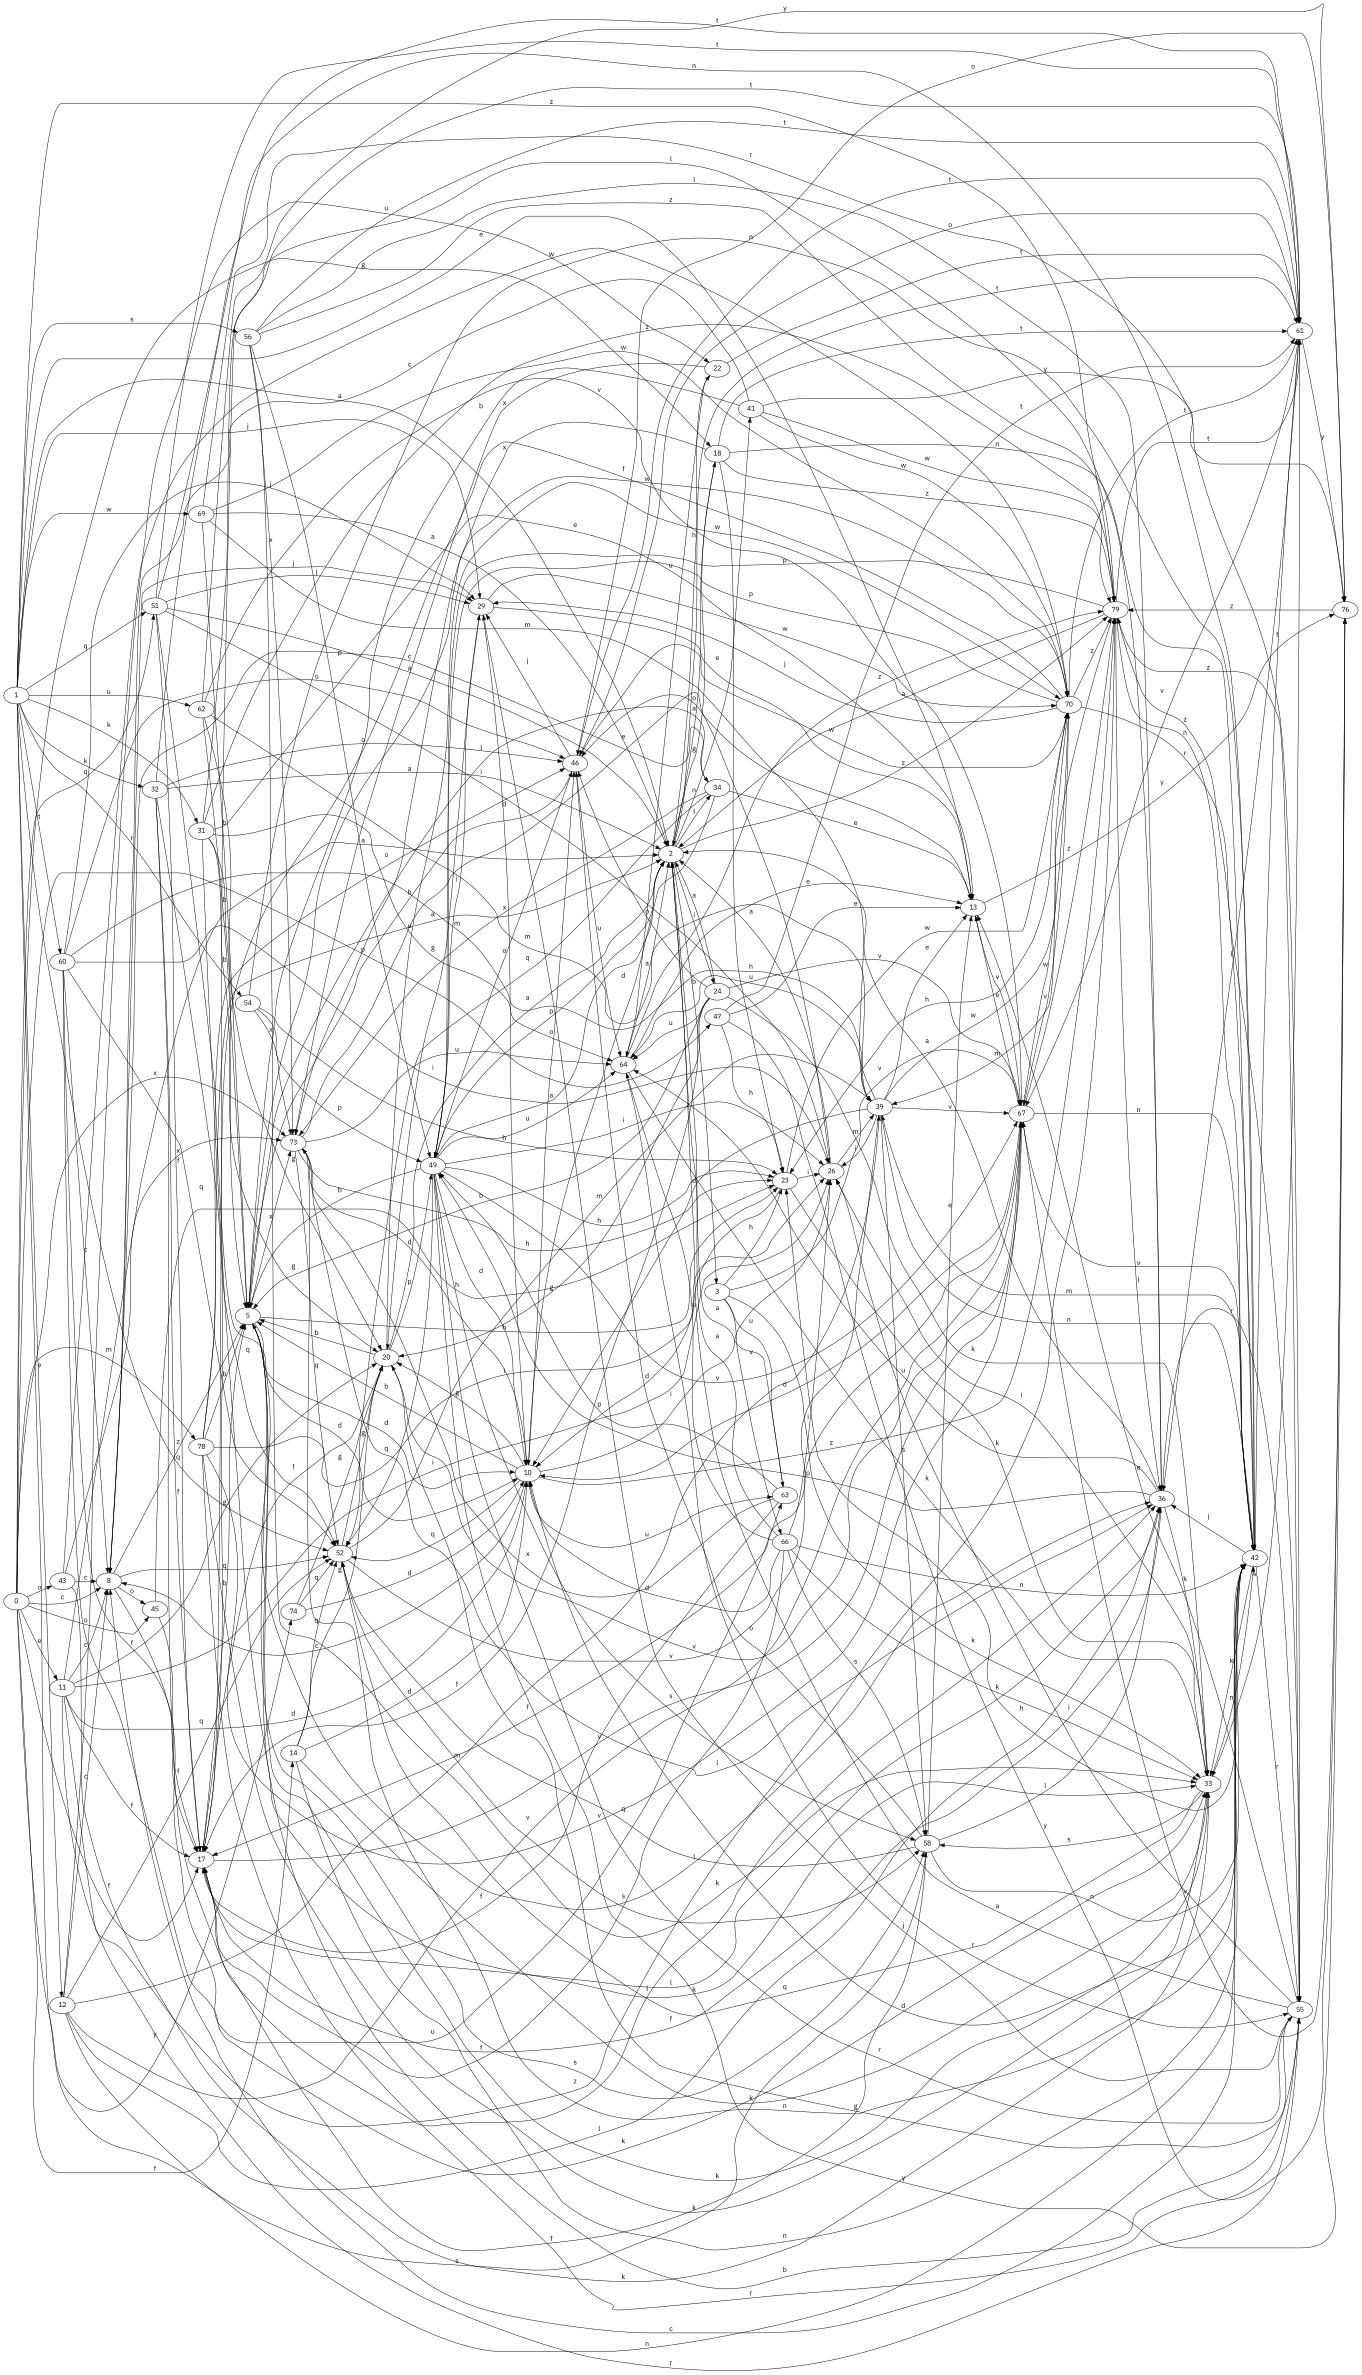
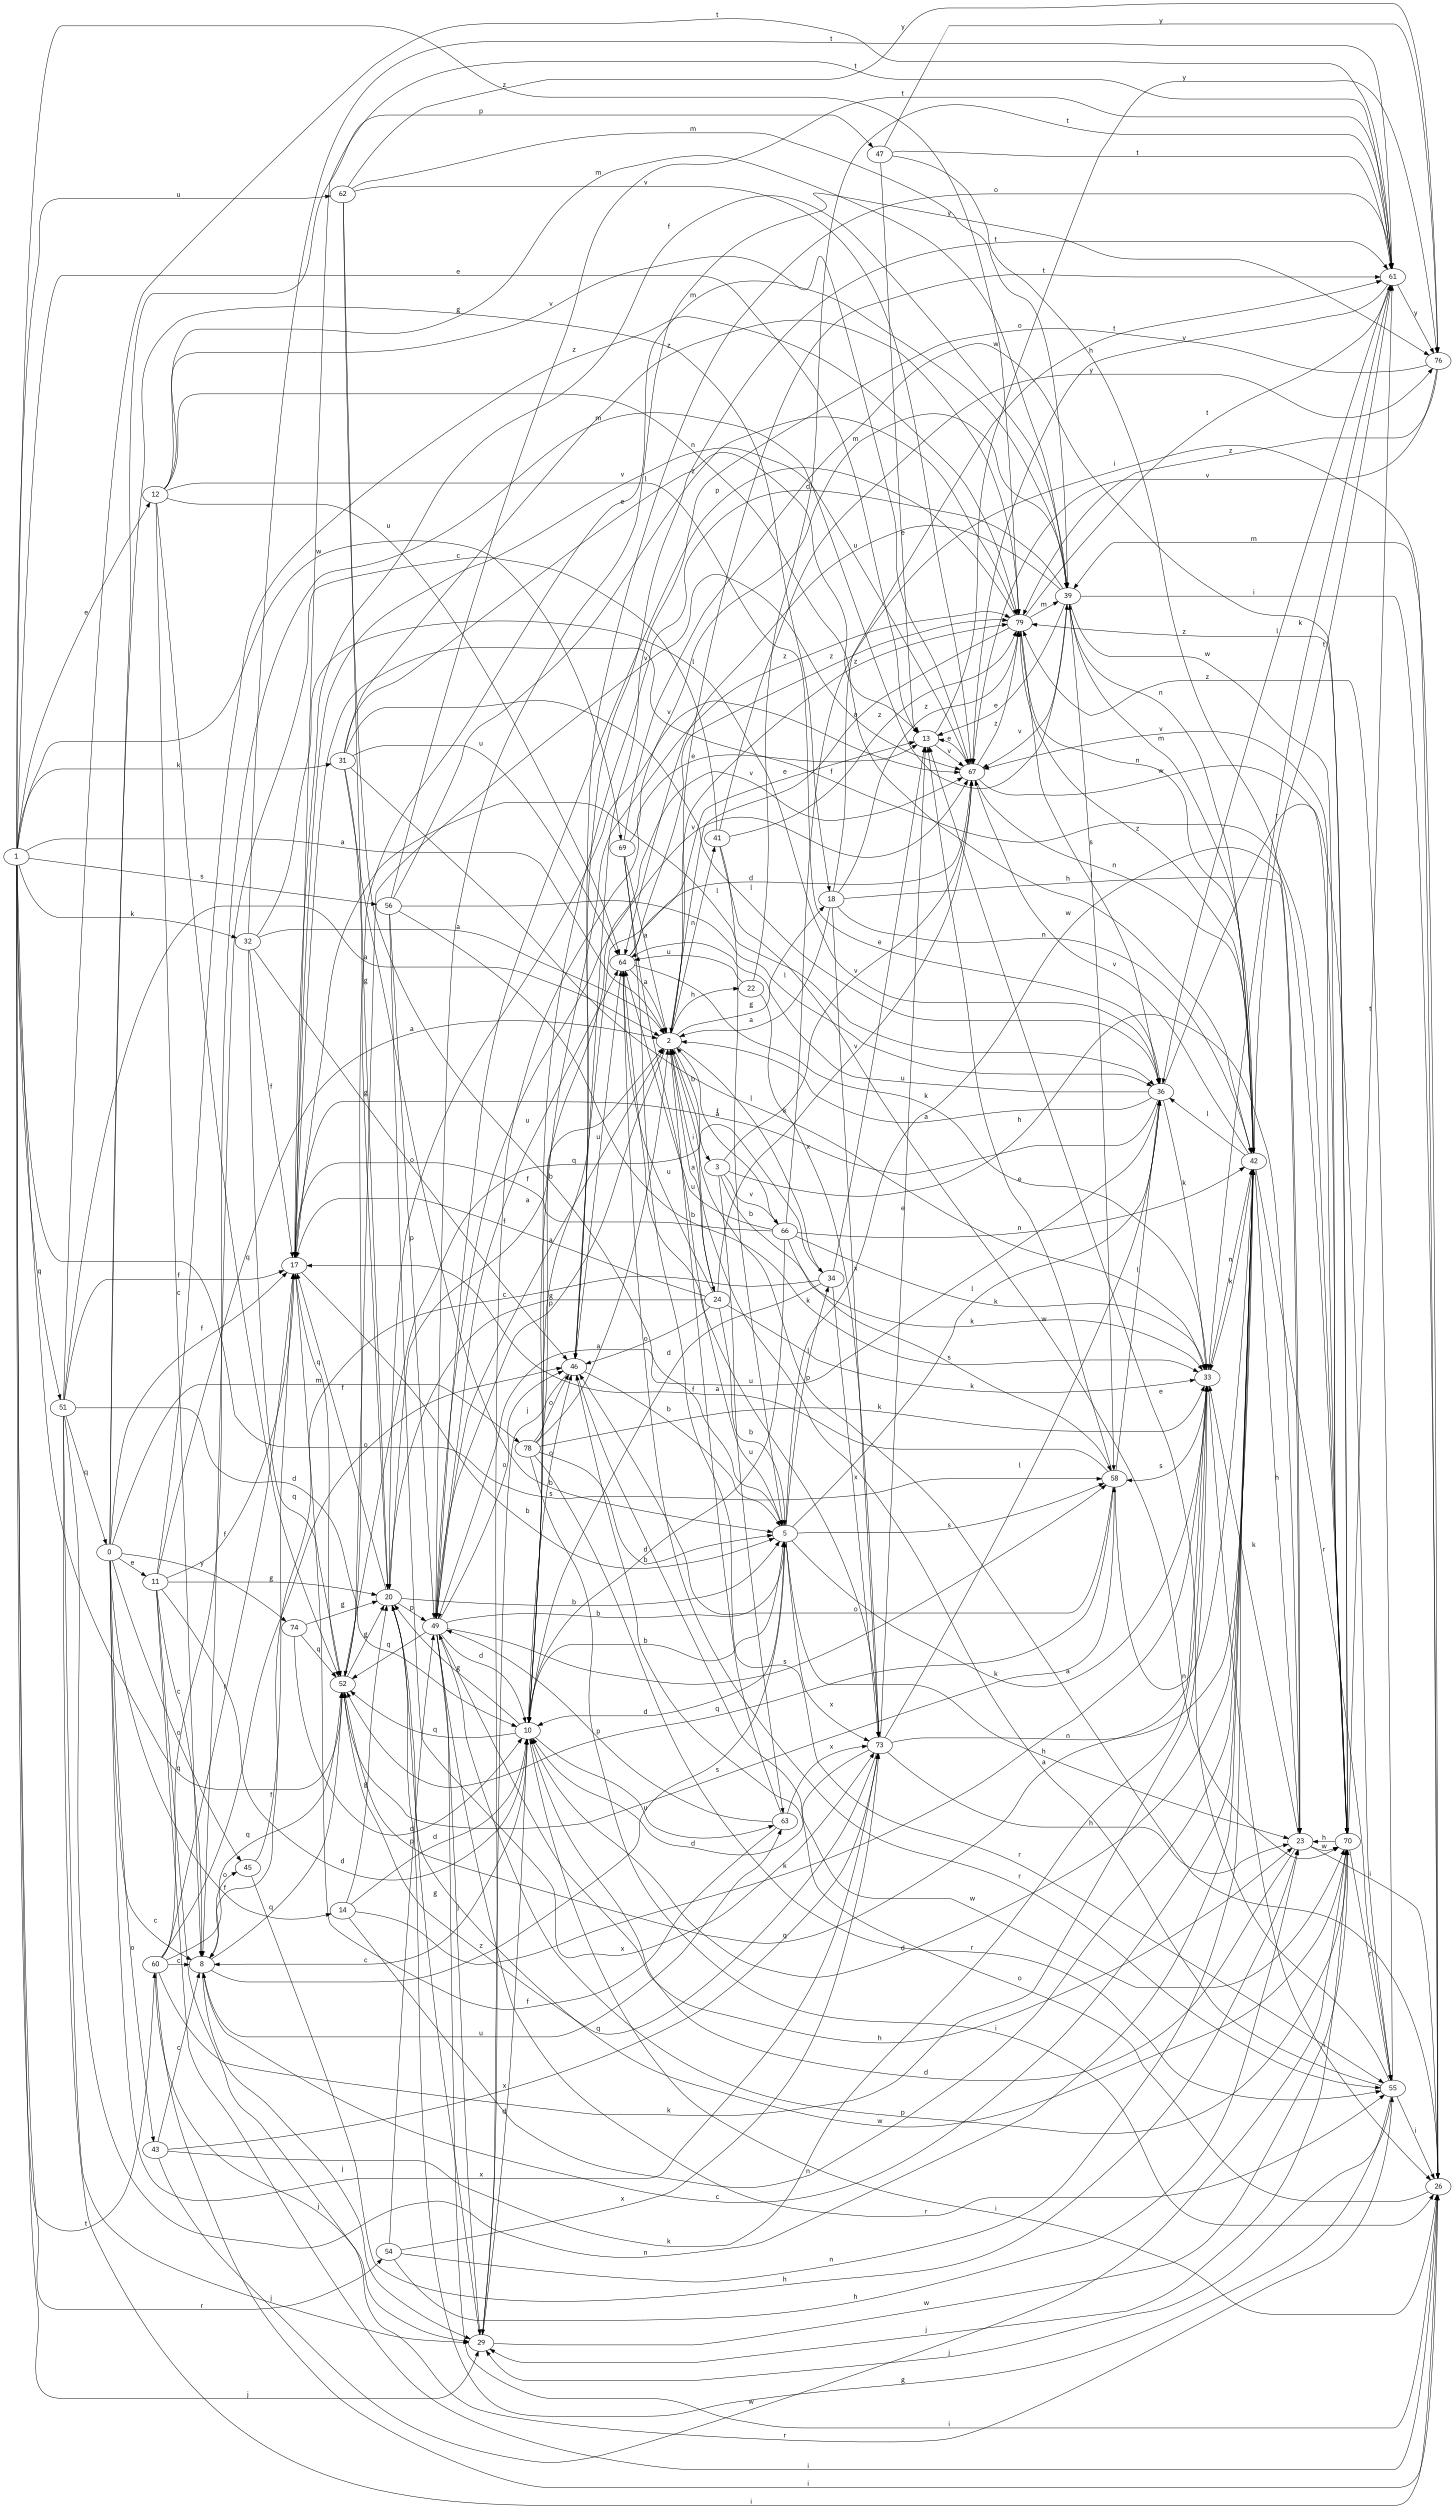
edge "41" -> "79": label "w" -> "z"
edge "12" -> "22": now "12" -> "64"
edge "0" -> "51": reversed
edge "14" -> "52": now "17" -> "52"
edge "55" -> "5": removed, label "b"
